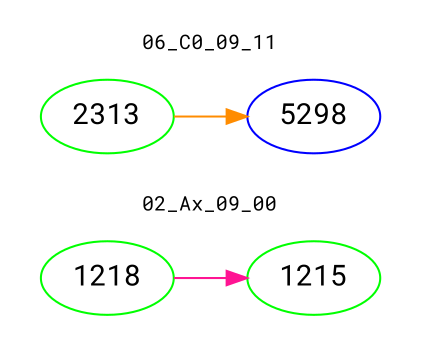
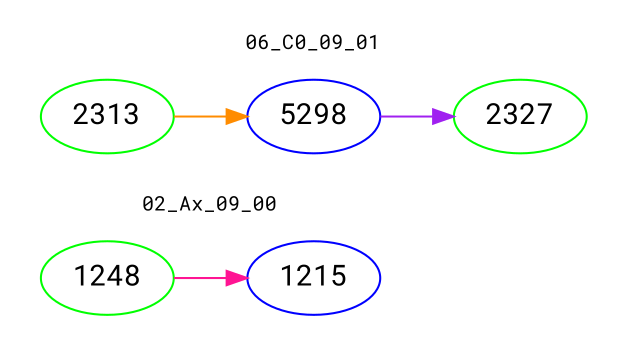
cluster "06_C0_09_11": label "06_C0_09_11" -> "06_C0_09_01"
node "2327": added
node "1218": label "1218" -> "1248"
node "1215": color green -> blue
